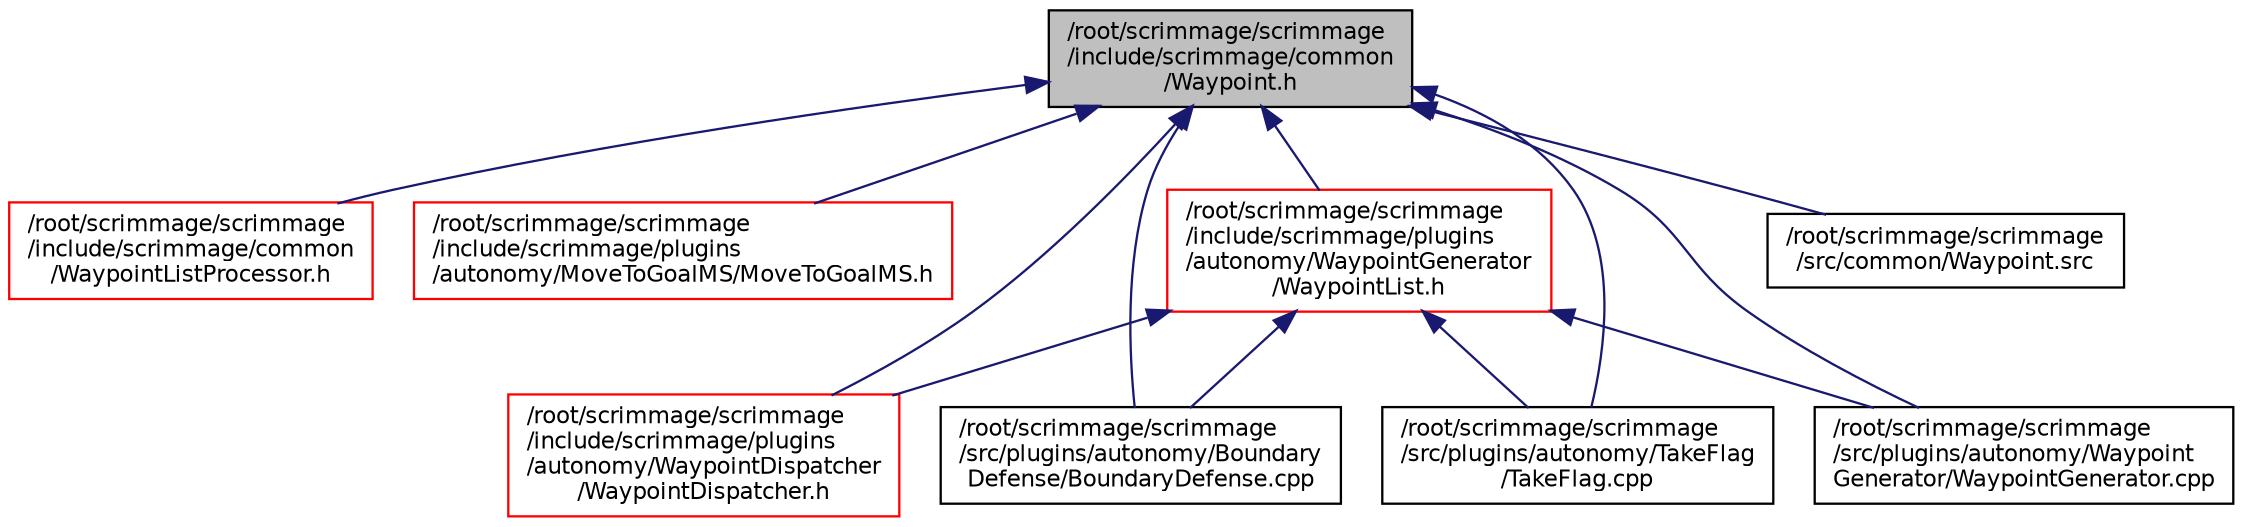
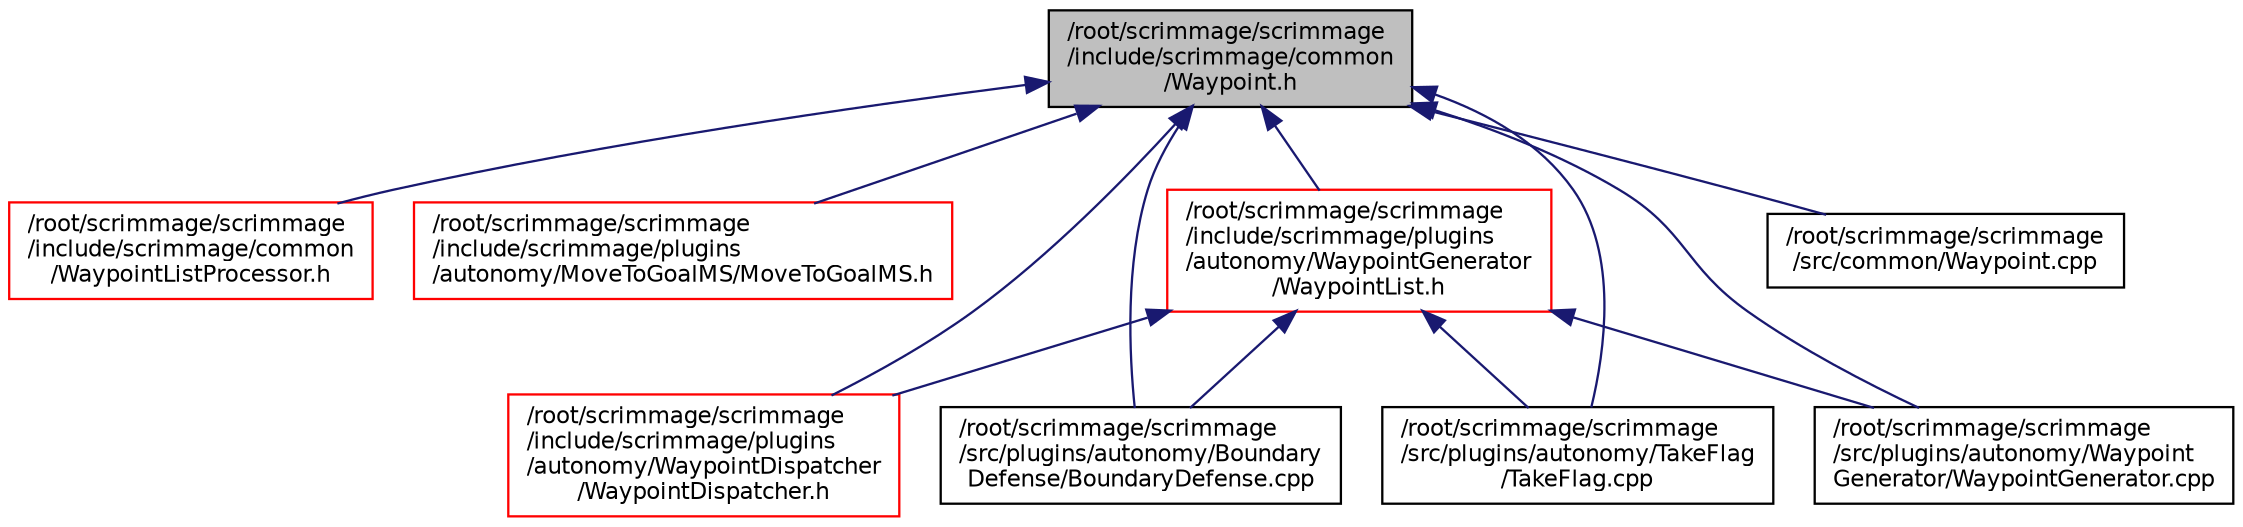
node "/root/scrimmage/scrimmage /src/common/Waypoint.src": label "/root/scrimmage/scrimmage /src/common/Waypoint.src" -> "/root/scrimmage/scrimmage /src/common/Waypoint.cpp"
